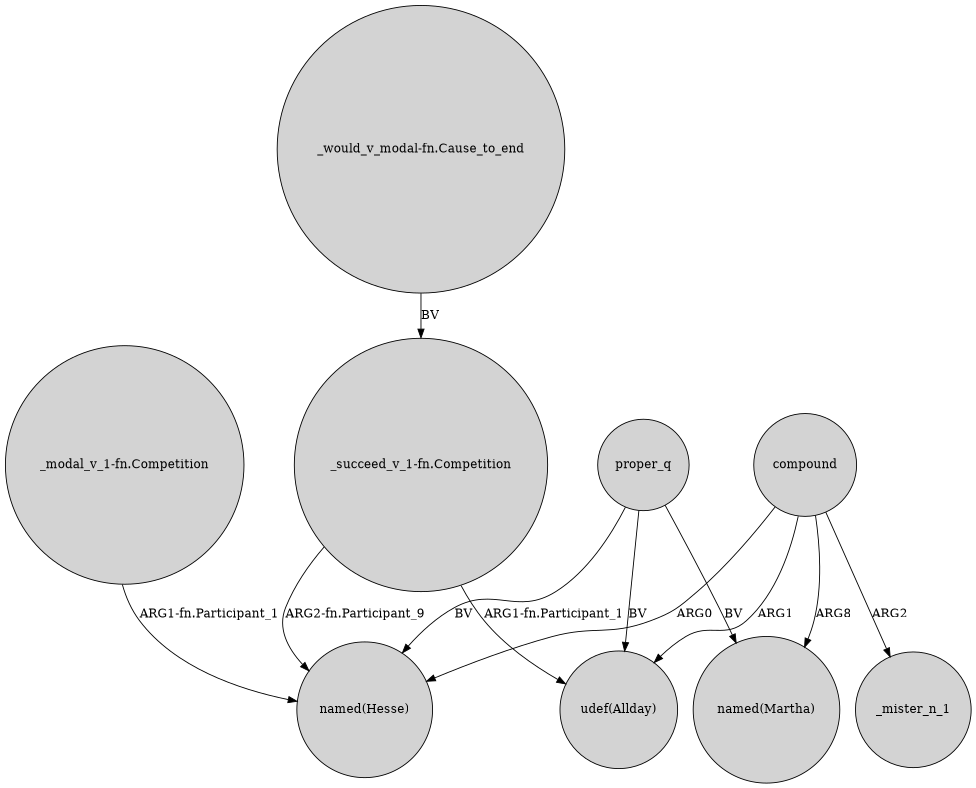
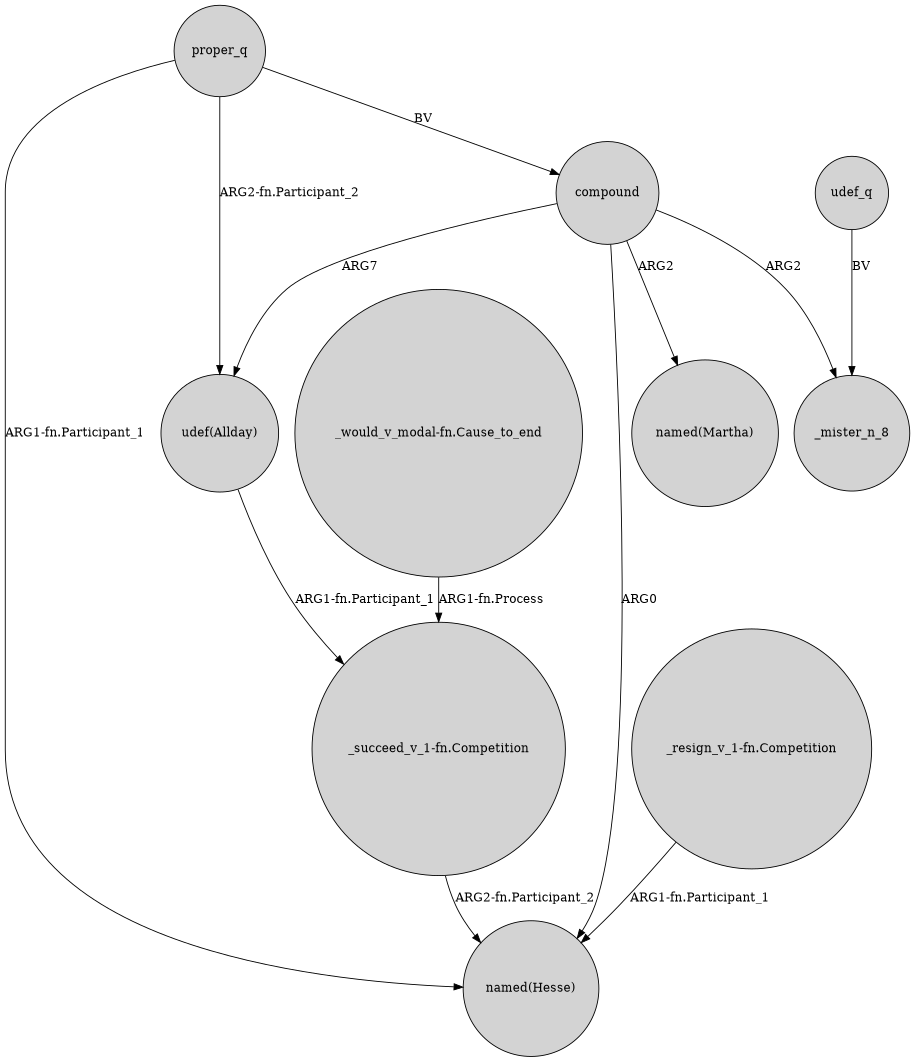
node "udef_q": added
edge "_would_v_modal-fn.Cause_to_end" -> "_succeed_v_1-fn.Competition": label "BV" -> "ARG1-fn.Process"
node "_modal_v_1-fn.Competition": label "_modal_v_1-fn.Competition" -> "_resign_v_1-fn.Competition"
edge "proper_q" -> "named(Martha)": now "proper_q" -> "compound"
edge "_succeed_v_1-fn.Competition" -> "named(Hesse)": label "ARG2-fn.Participant_9" -> "ARG2-fn.Participant_2"
edge "proper_q" -> "named(Hesse)": label "BV" -> "ARG1-fn.Participant_1"
edge "proper_q" -> "udef(Allday)": label "BV" -> "ARG2-fn.Participant_2"
edge "compound" -> "udef(Allday)": label "ARG1" -> "ARG7"
edge "compound" -> "named(Martha)": label "ARG8" -> "ARG2"
edge "_succeed_v_1-fn.Competition" -> "udef(Allday)": reversed
node "_mister_n_1": label "_mister_n_1" -> "_mister_n_8"
